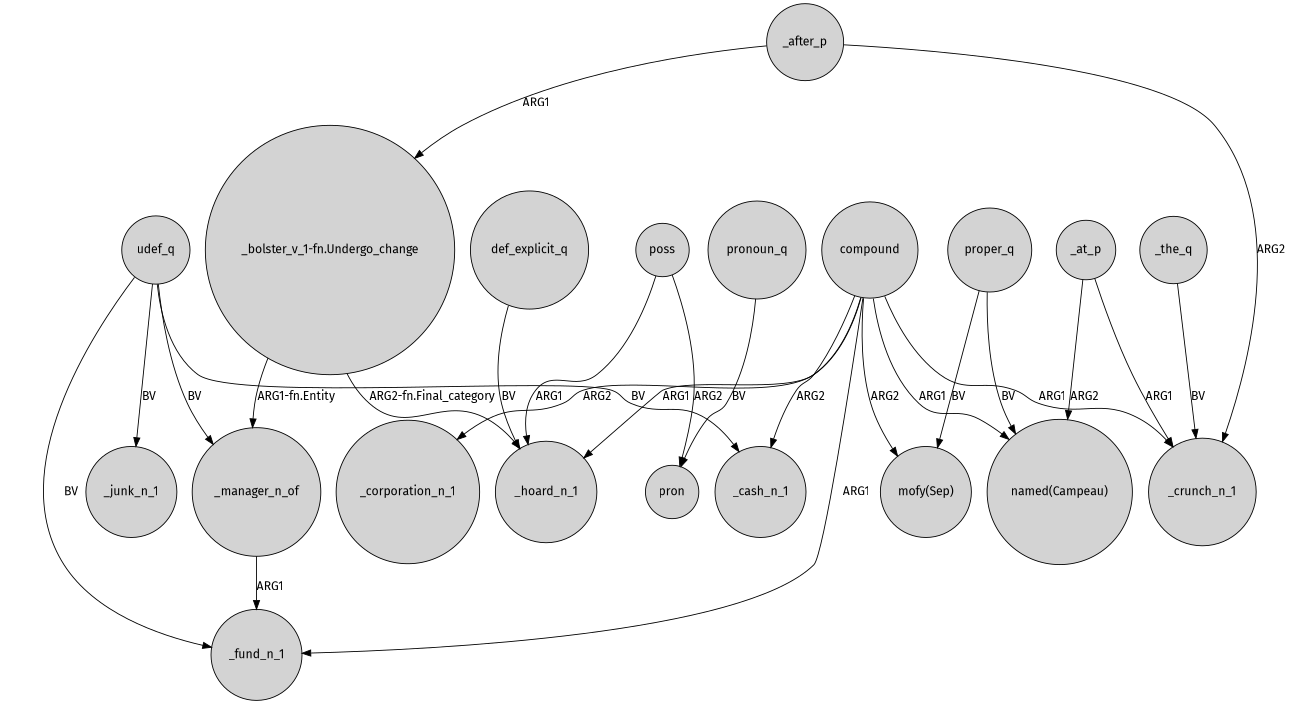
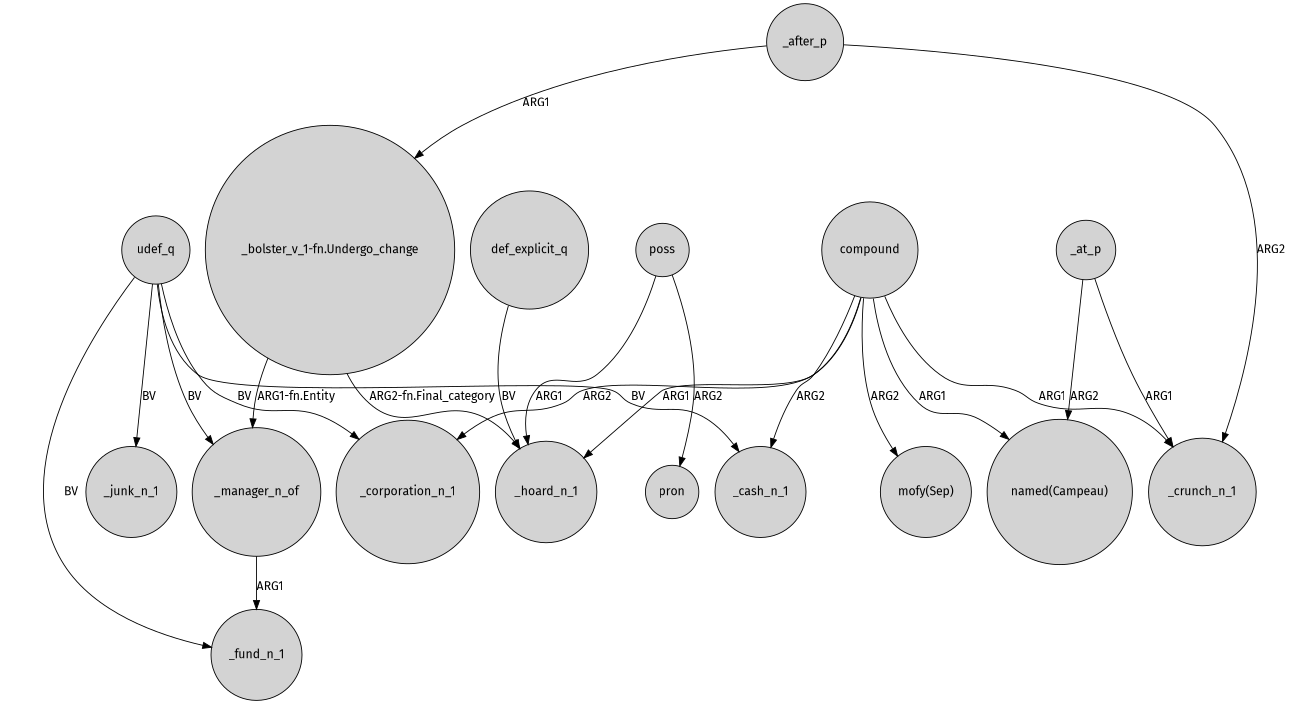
node "pronoun_q": removed
node "proper_q": removed
node "_the_q": removed
edge "udef_q" -> "_corporation_n_1": added, label "BV"
edge "compound" -> "_fund_n_1": removed, label "ARG1"
